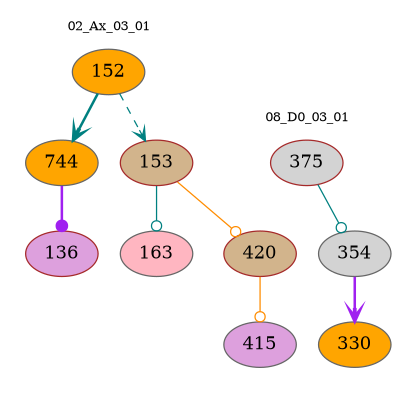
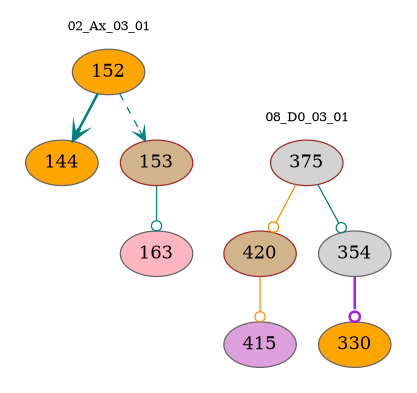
node "744": label "744" -> "144"
edge "153" -> "420": now "375" -> "420"
node "136": removed
edge "354" -> "330": arrowhead vee -> odot
